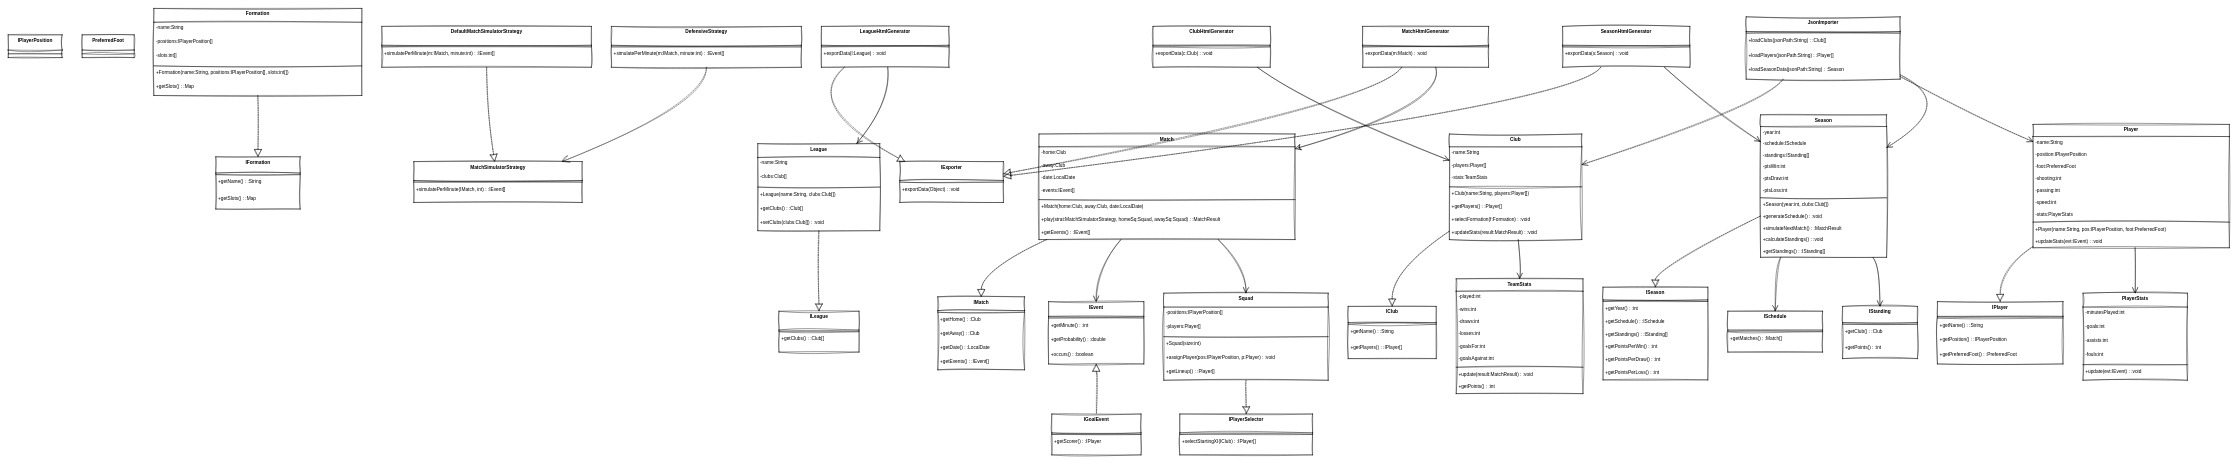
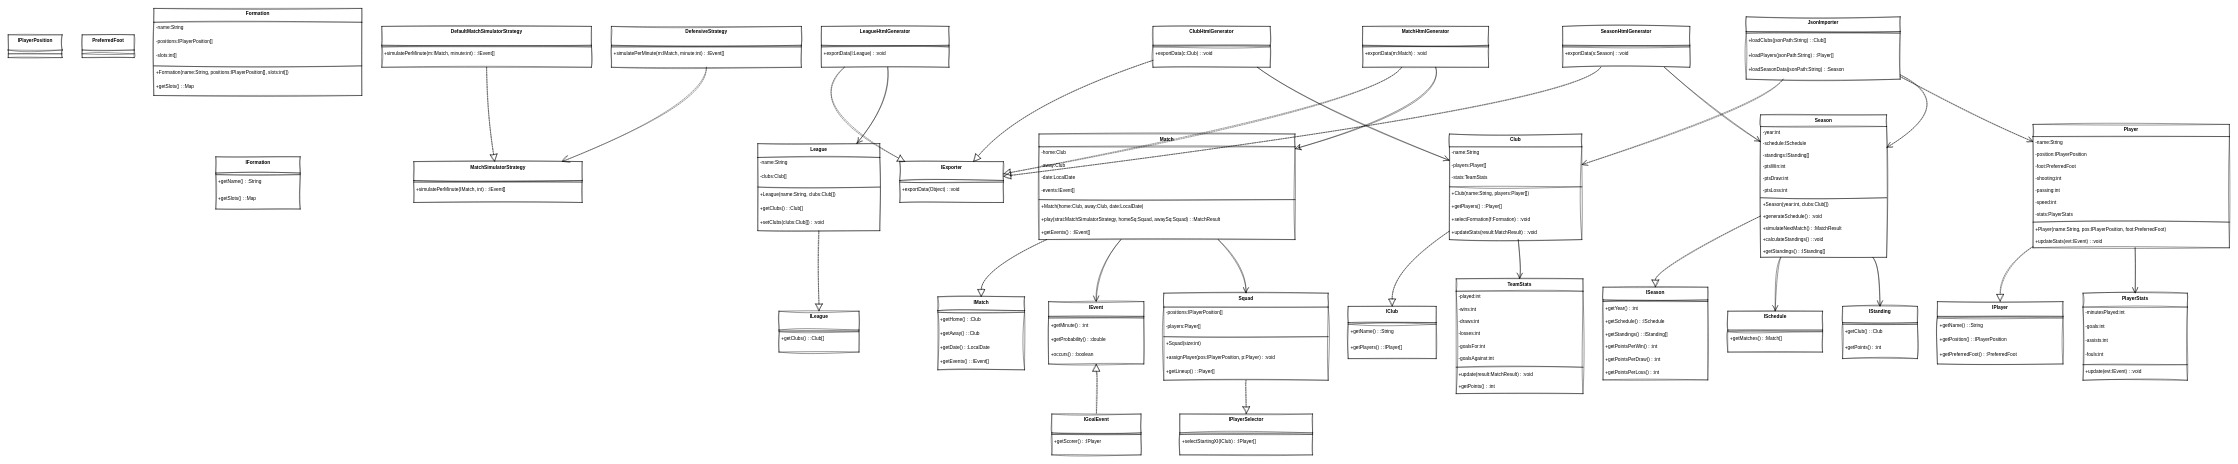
edge "ClubHtmlGenerator" -> "IExporter": added
edge "Formation" -> "IFormation": removed
